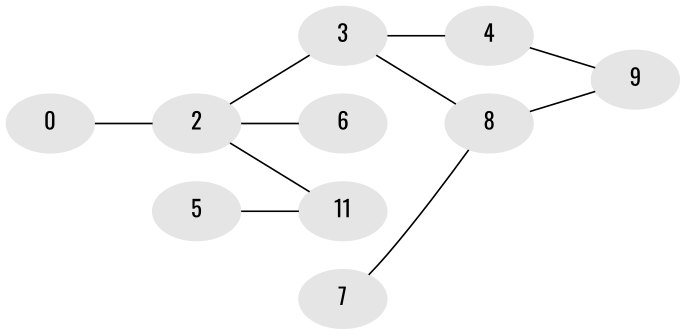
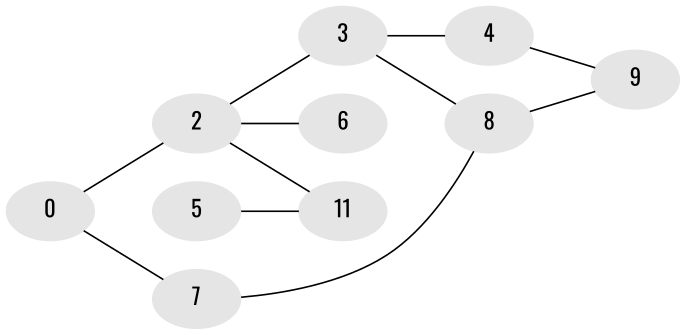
edge "0" -- "7": added
